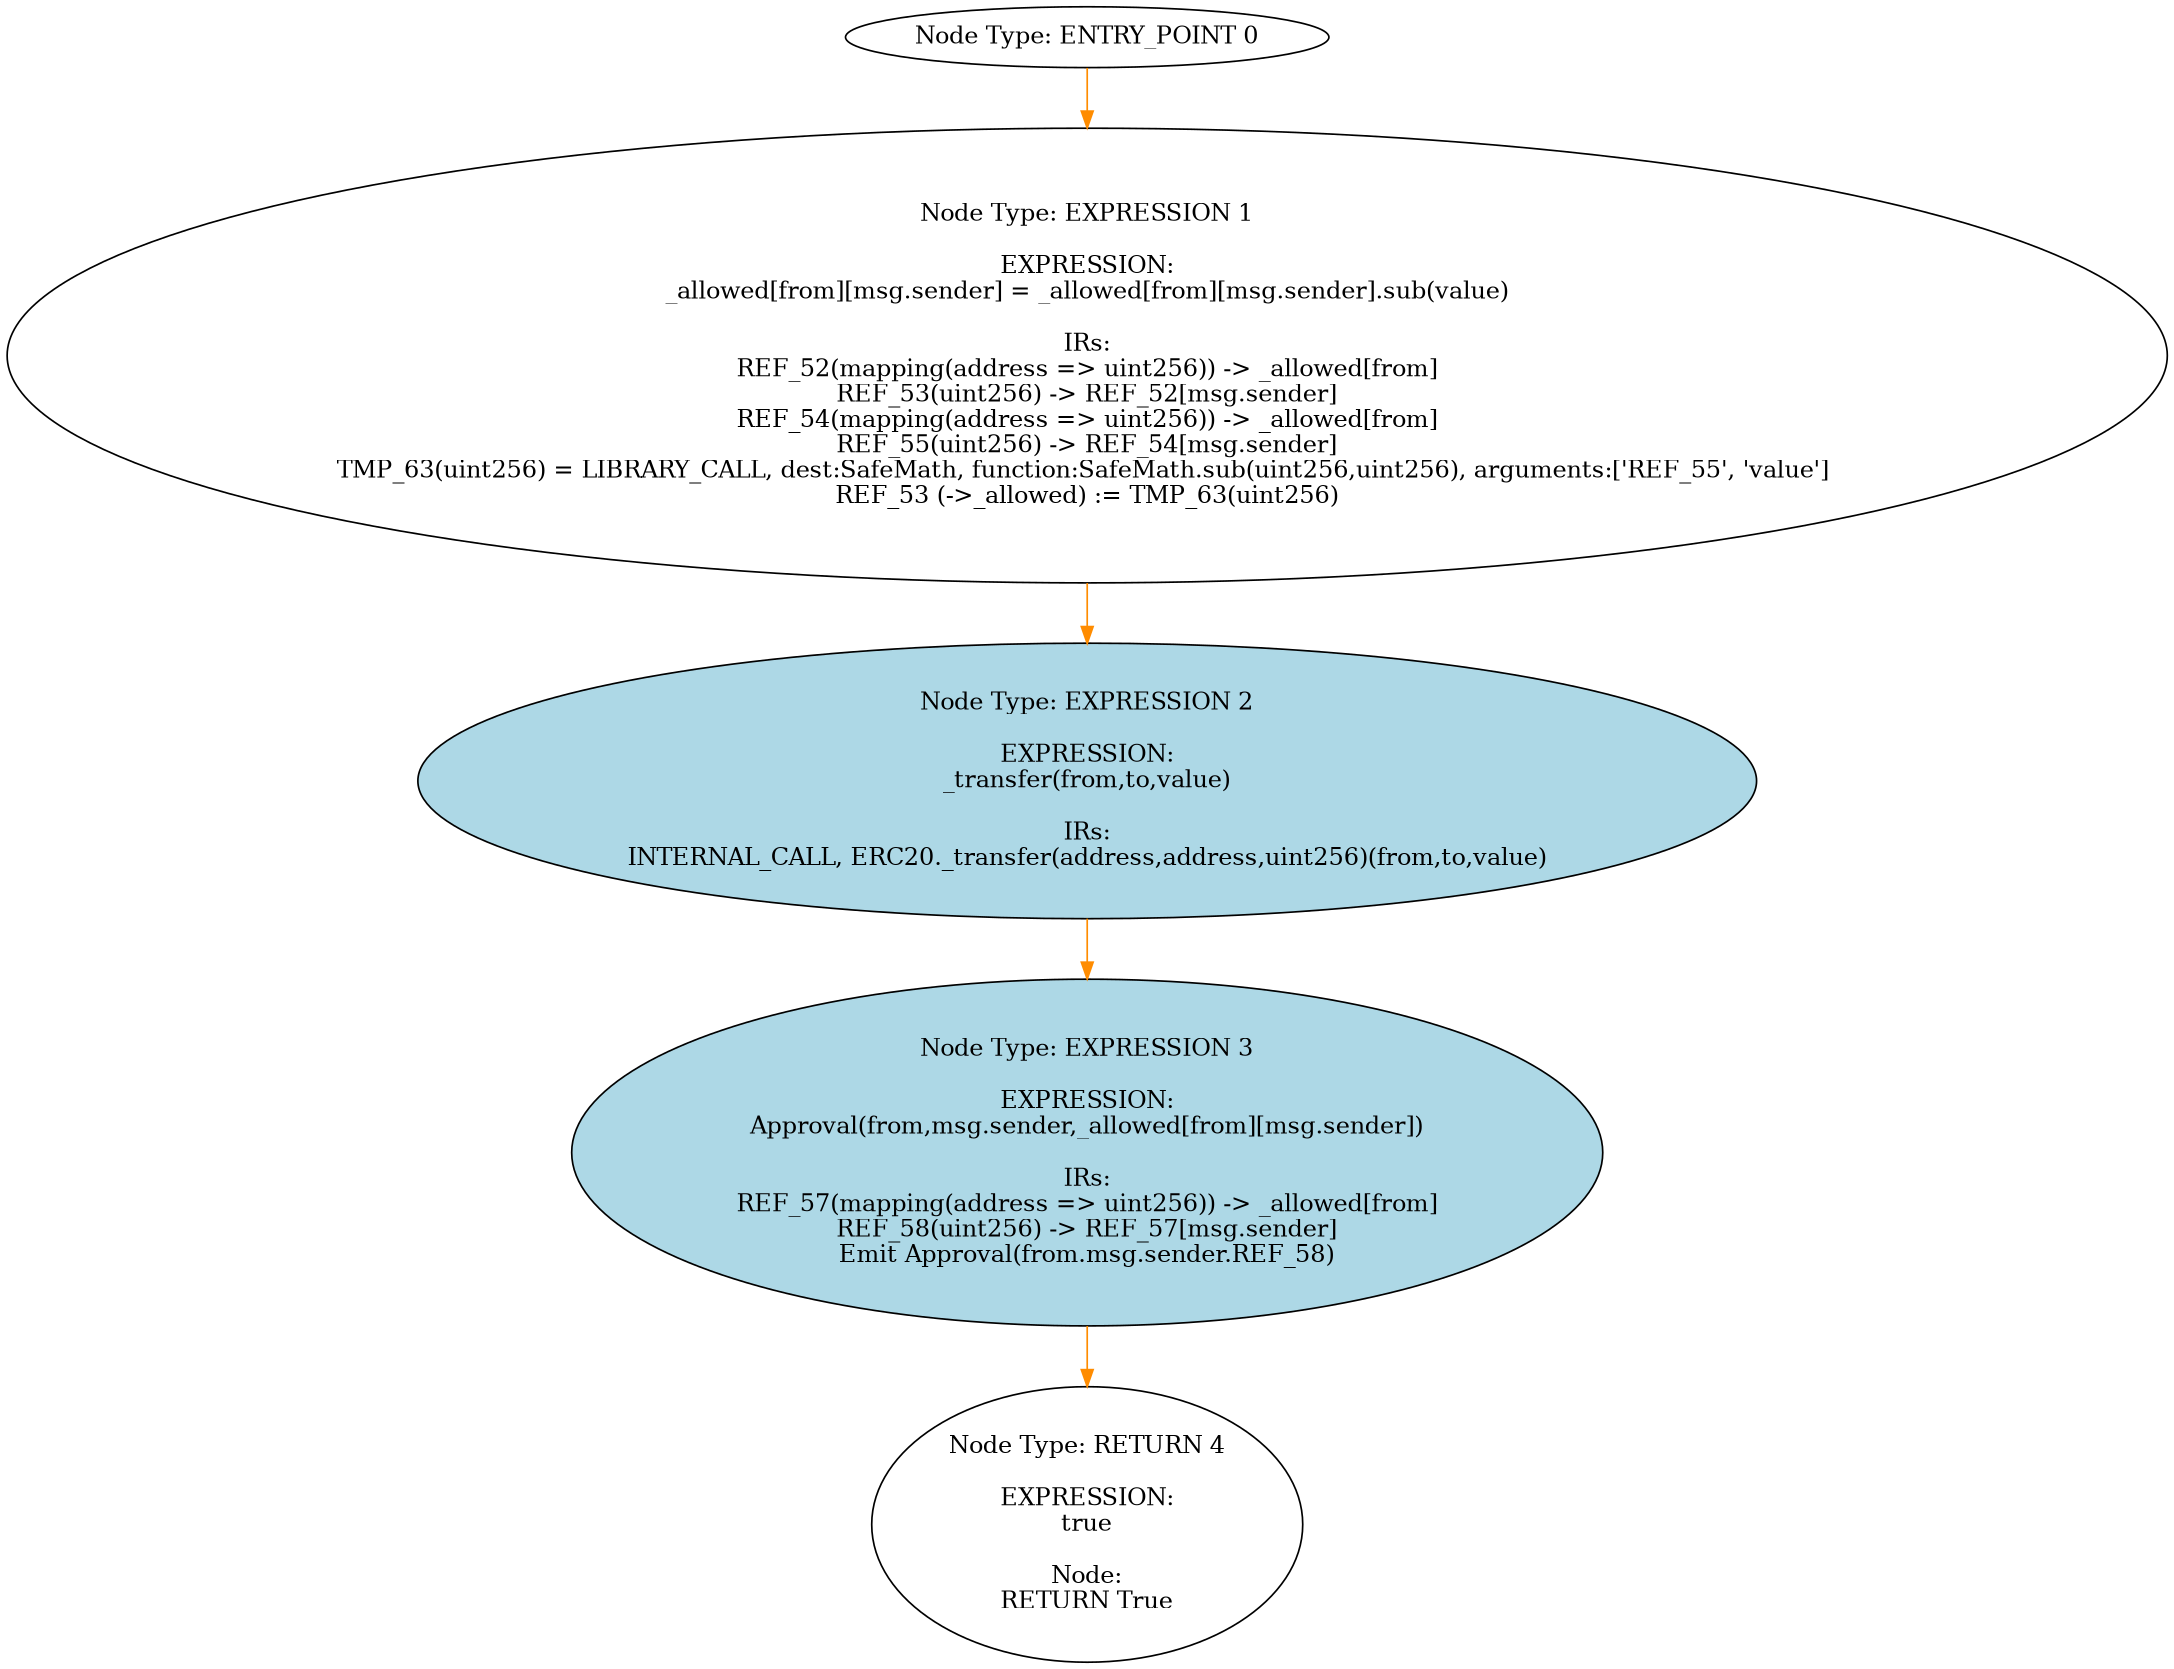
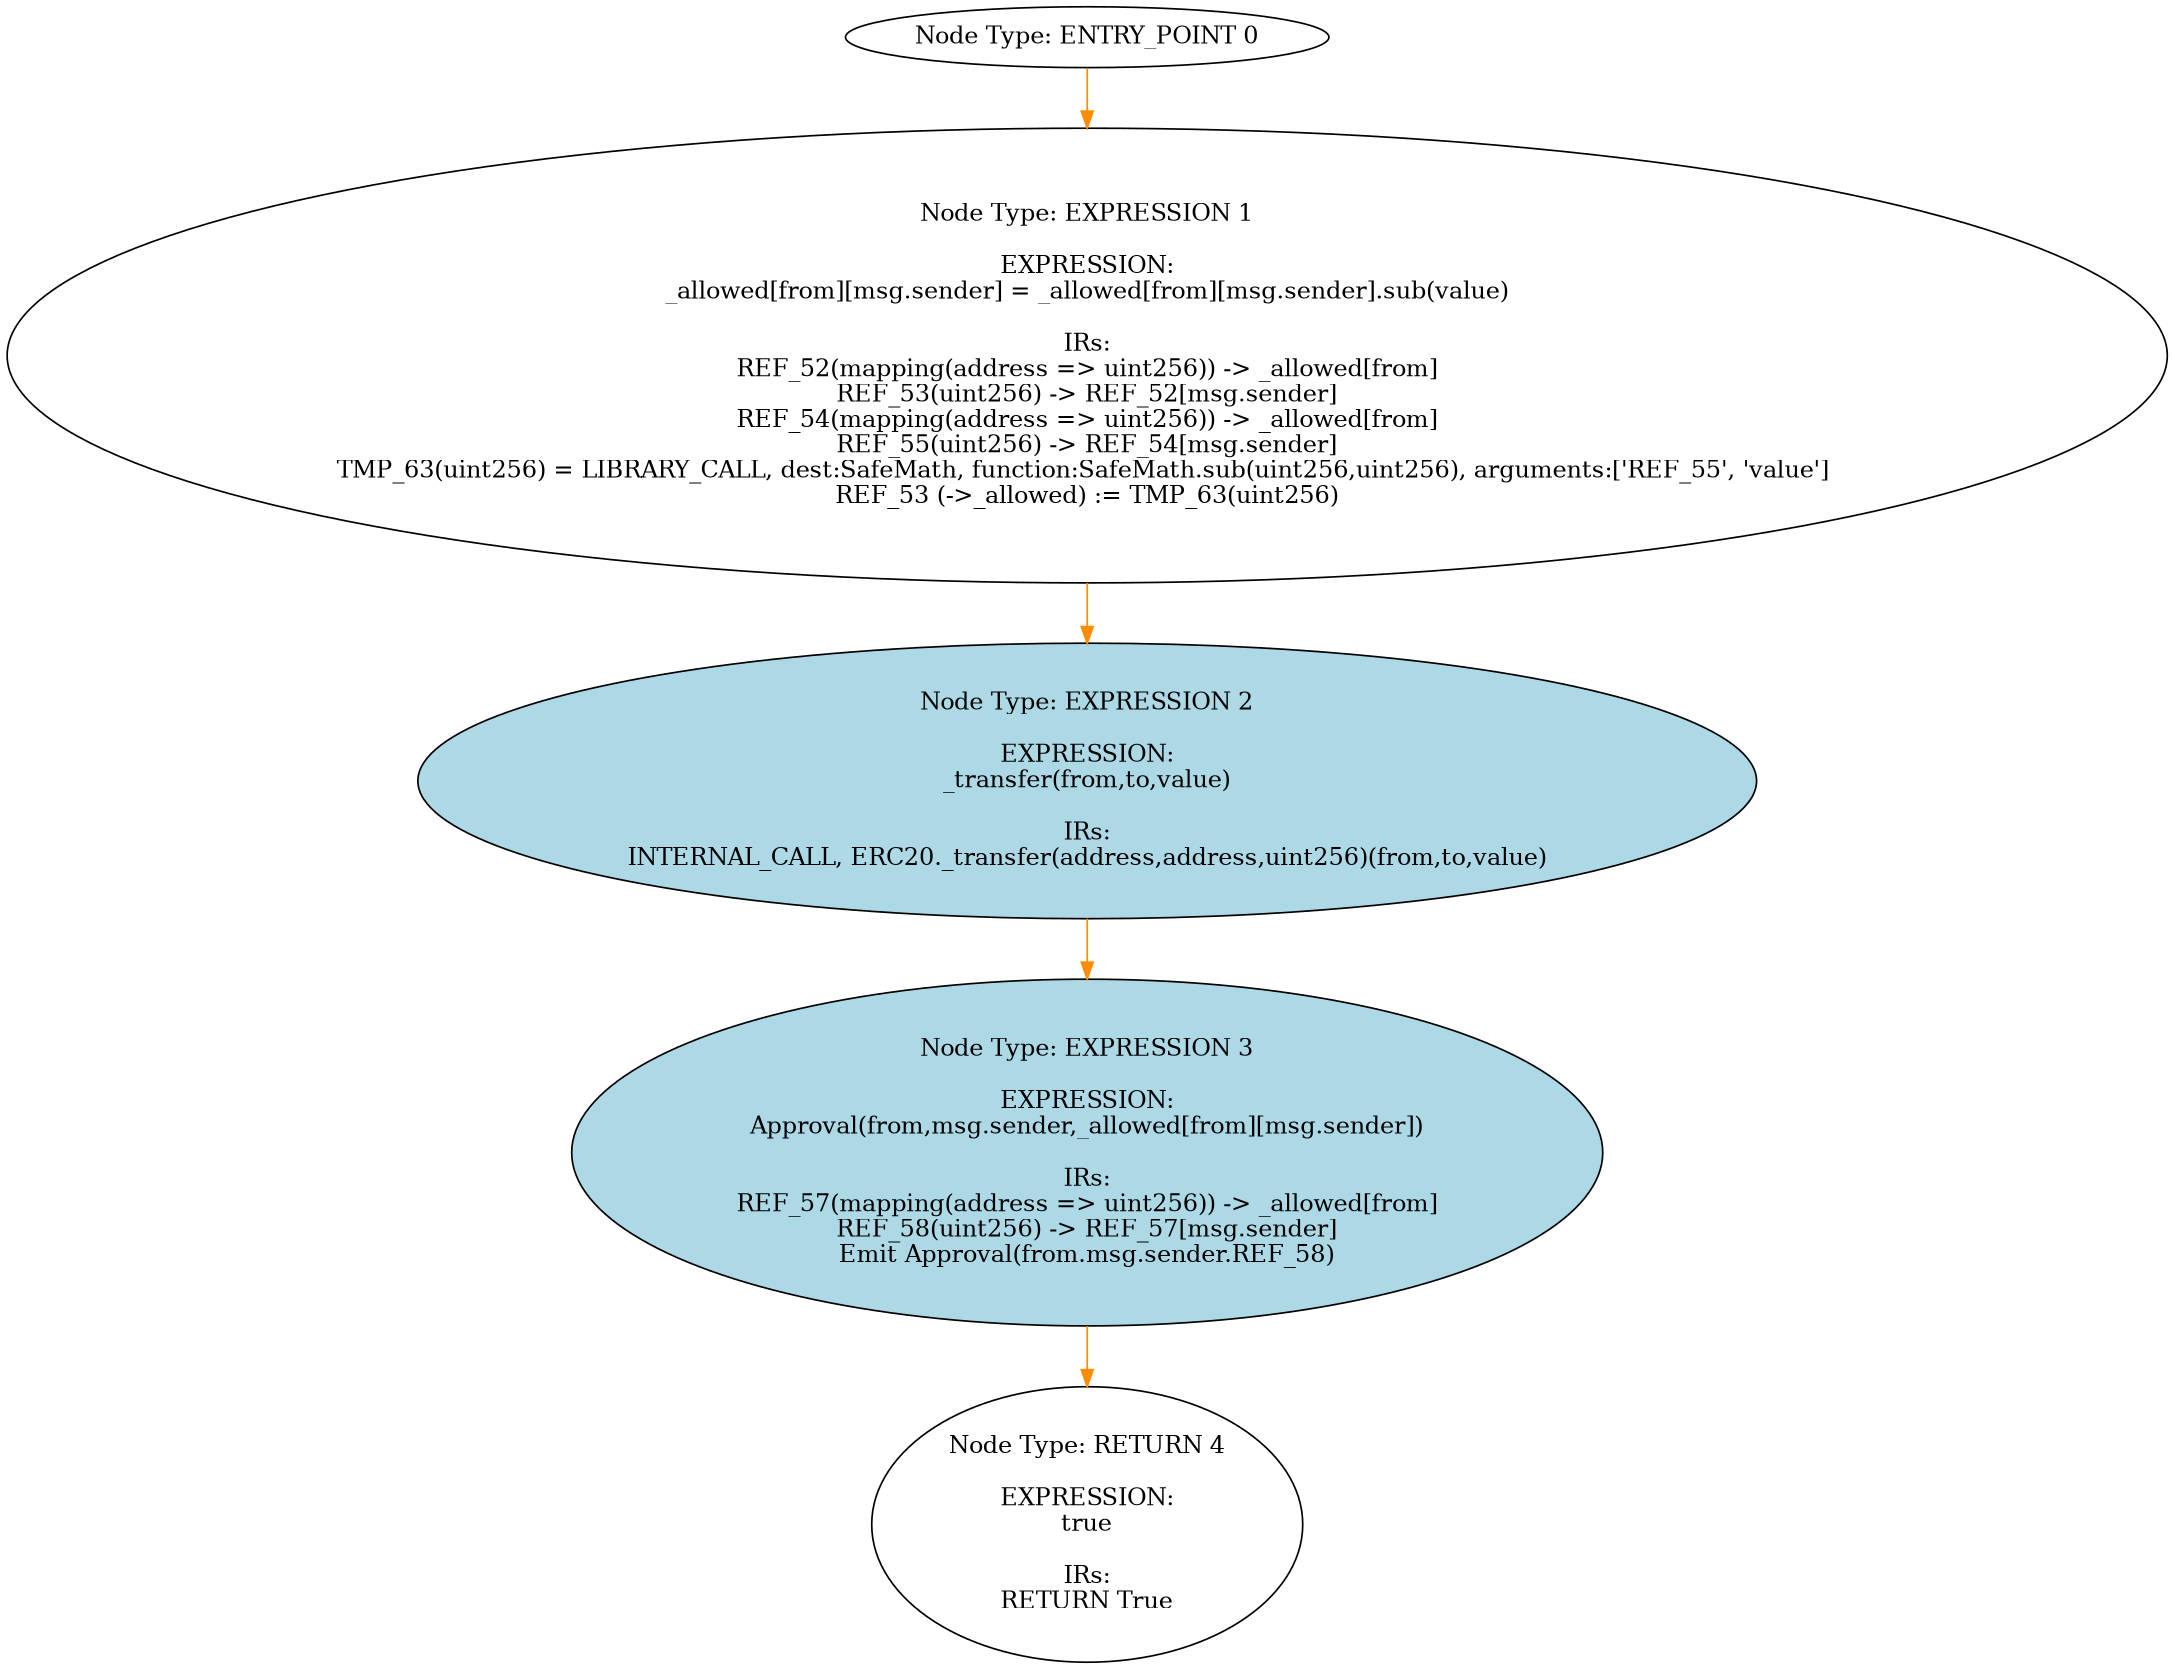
node "Node Type: RETURN 4 EXPRESSION: true Node: RETURN True": label "Node Type: RETURN 4 EXPRESSION: true Node: RETURN True" -> "Node Type: RETURN 4 EXPRESSION: true IRs: RETURN True"
